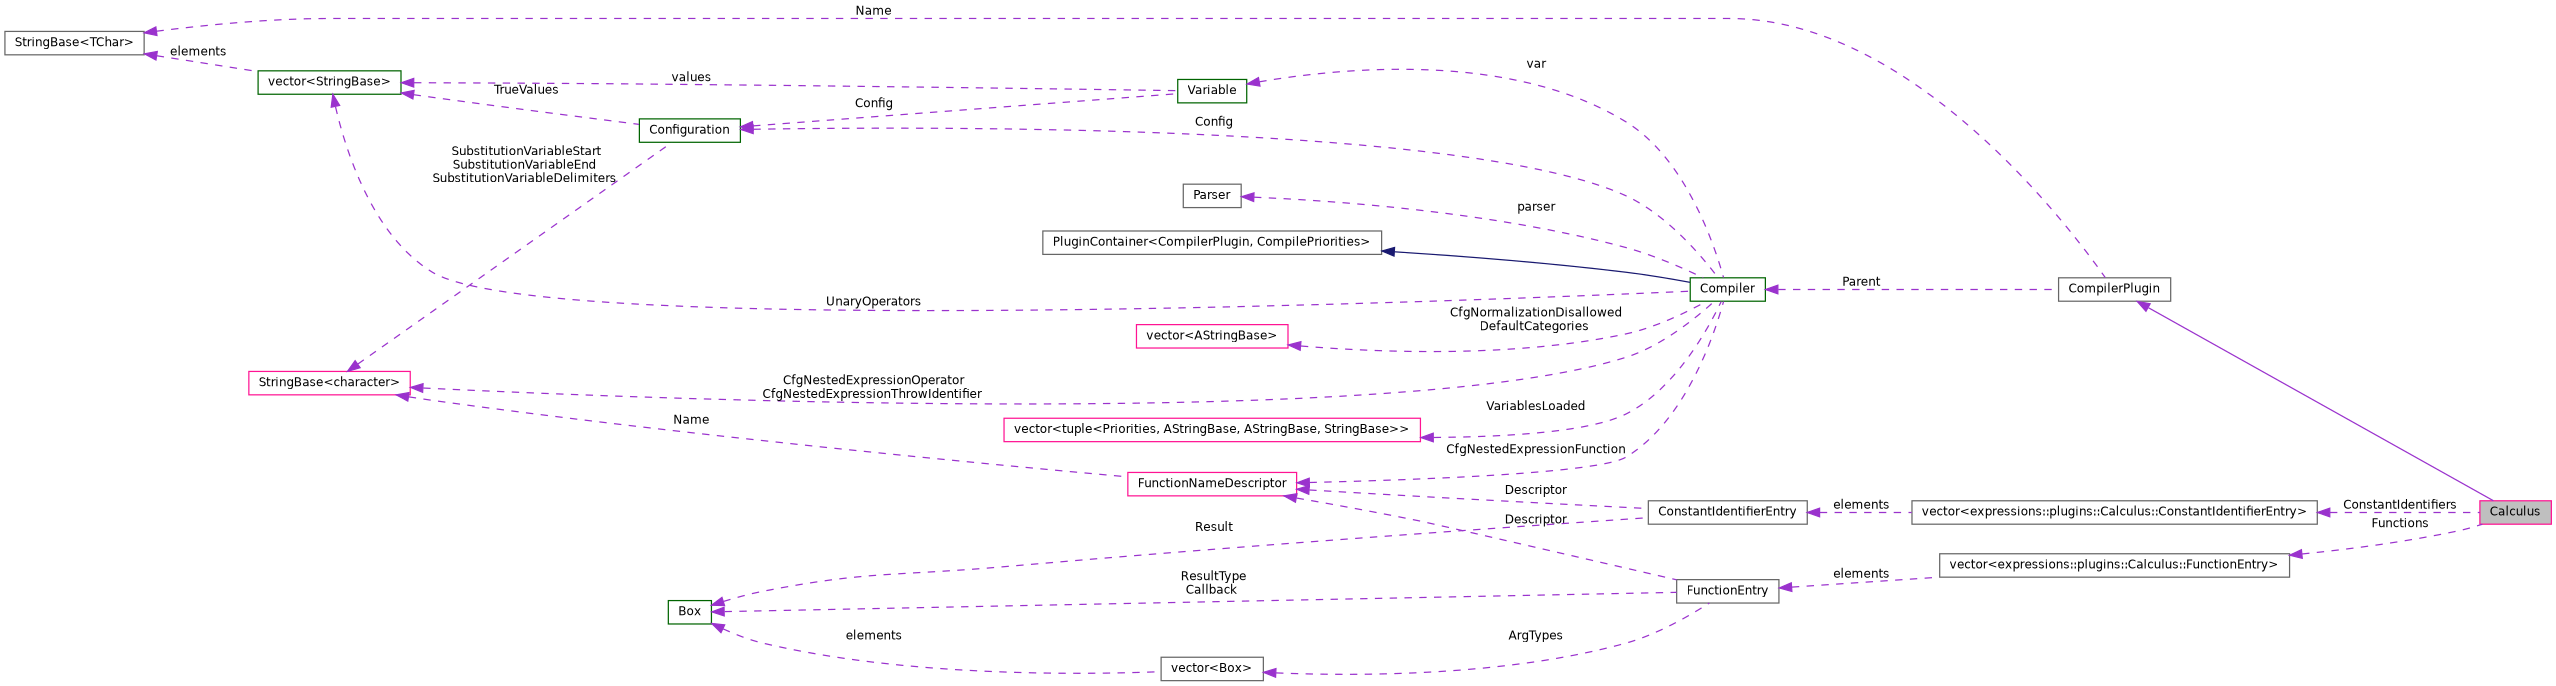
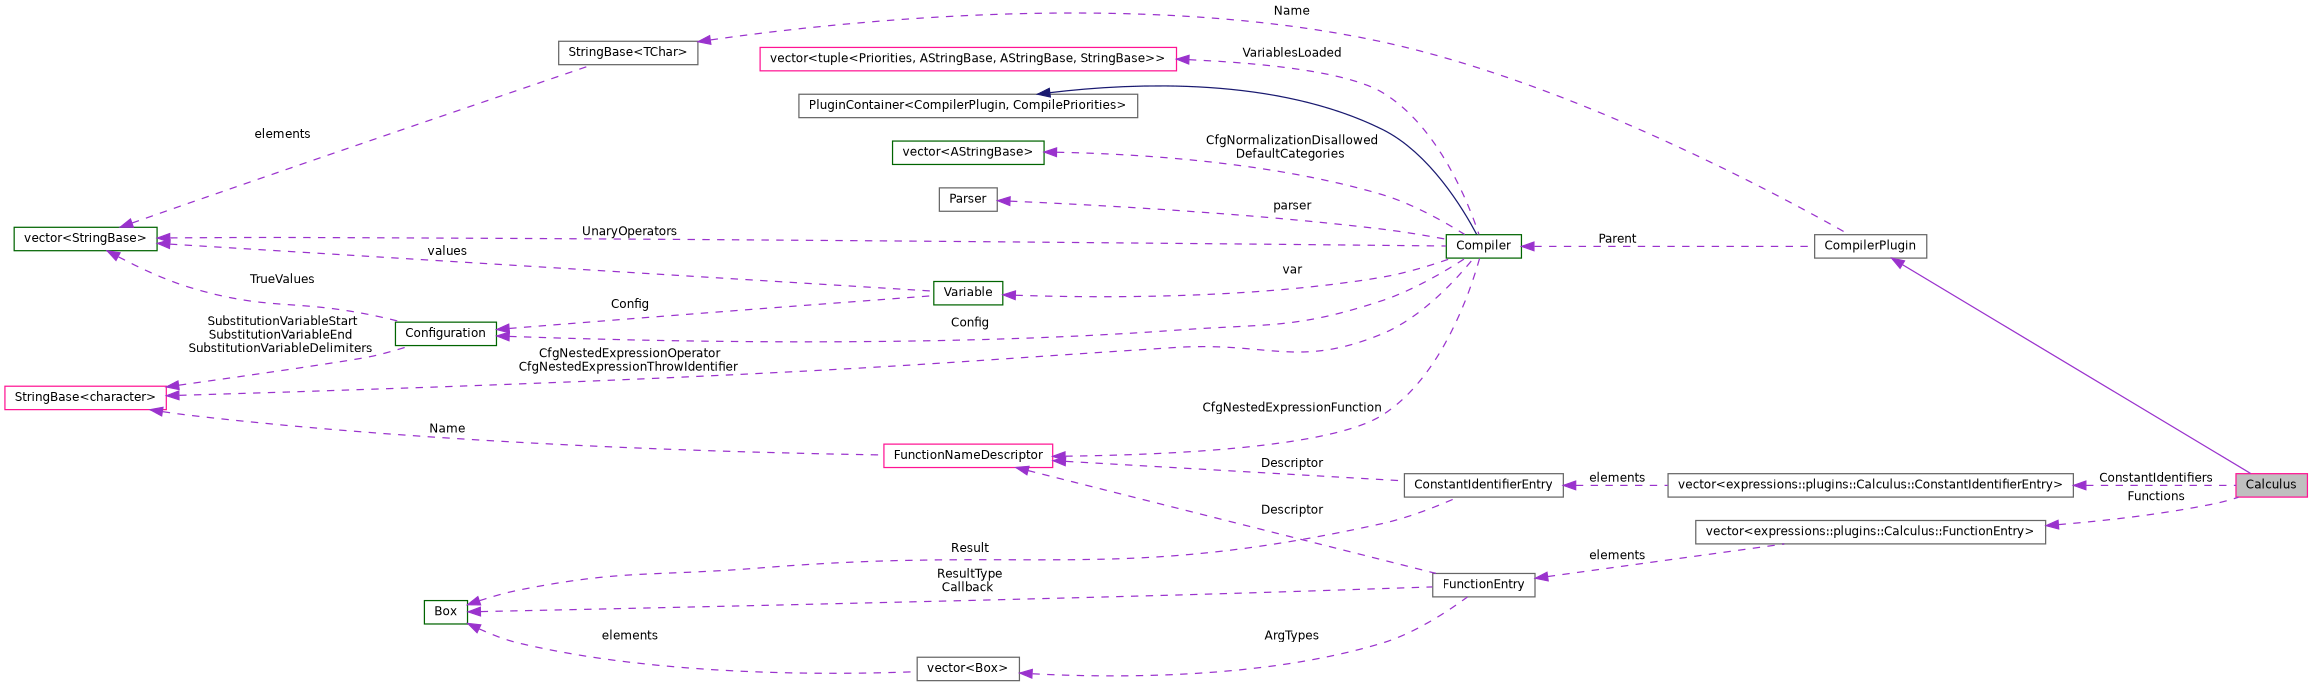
edge "vector<StringBase>" -> "StringBase<TChar>": reversed
node "vector<AStringBase>": color deeppink -> darkgreen
